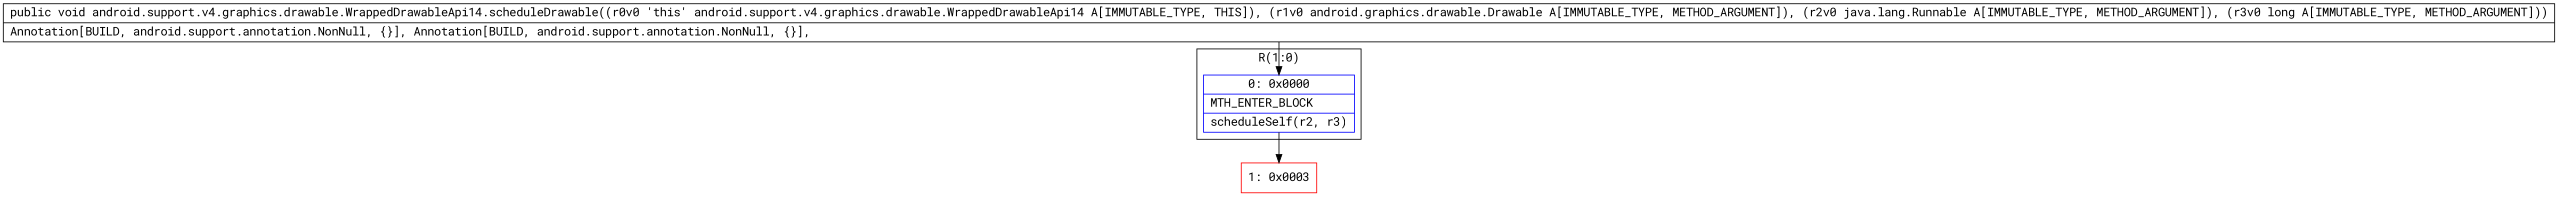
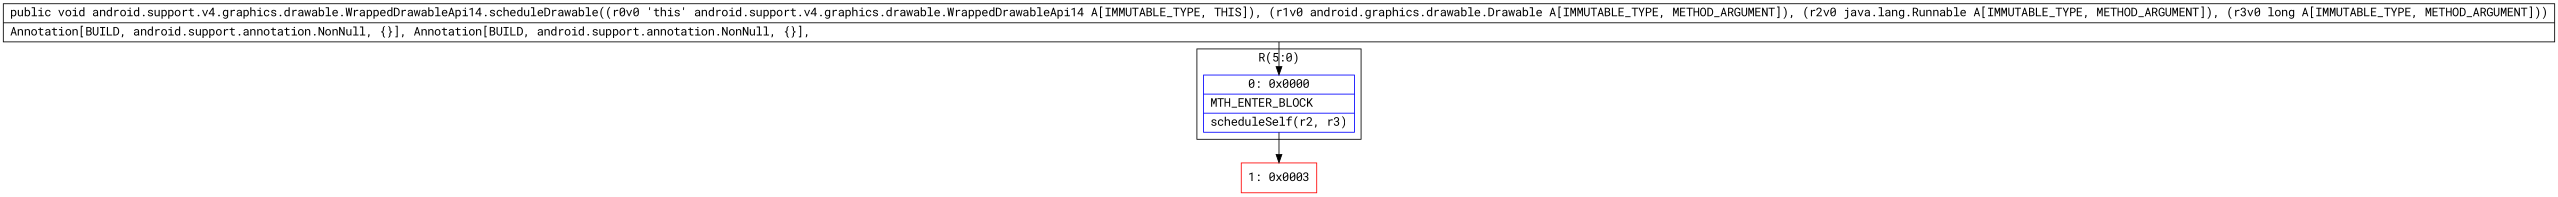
cluster "R(1:0)": label "R(1:0)" -> "R(5:0)"
